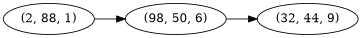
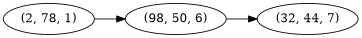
node "(2, 88, 1)": label "(2, 88, 1)" -> "(2, 78, 1)"
node "(32, 44, 9)": label "(32, 44, 9)" -> "(32, 44, 7)"
